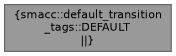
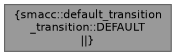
node "{smacc::default_transition _tags::DEFAULT ||}": label "{smacc::default_transition _tags::DEFAULT ||}" -> "{smacc::default_transition _transition::DEFAULT ||}"
